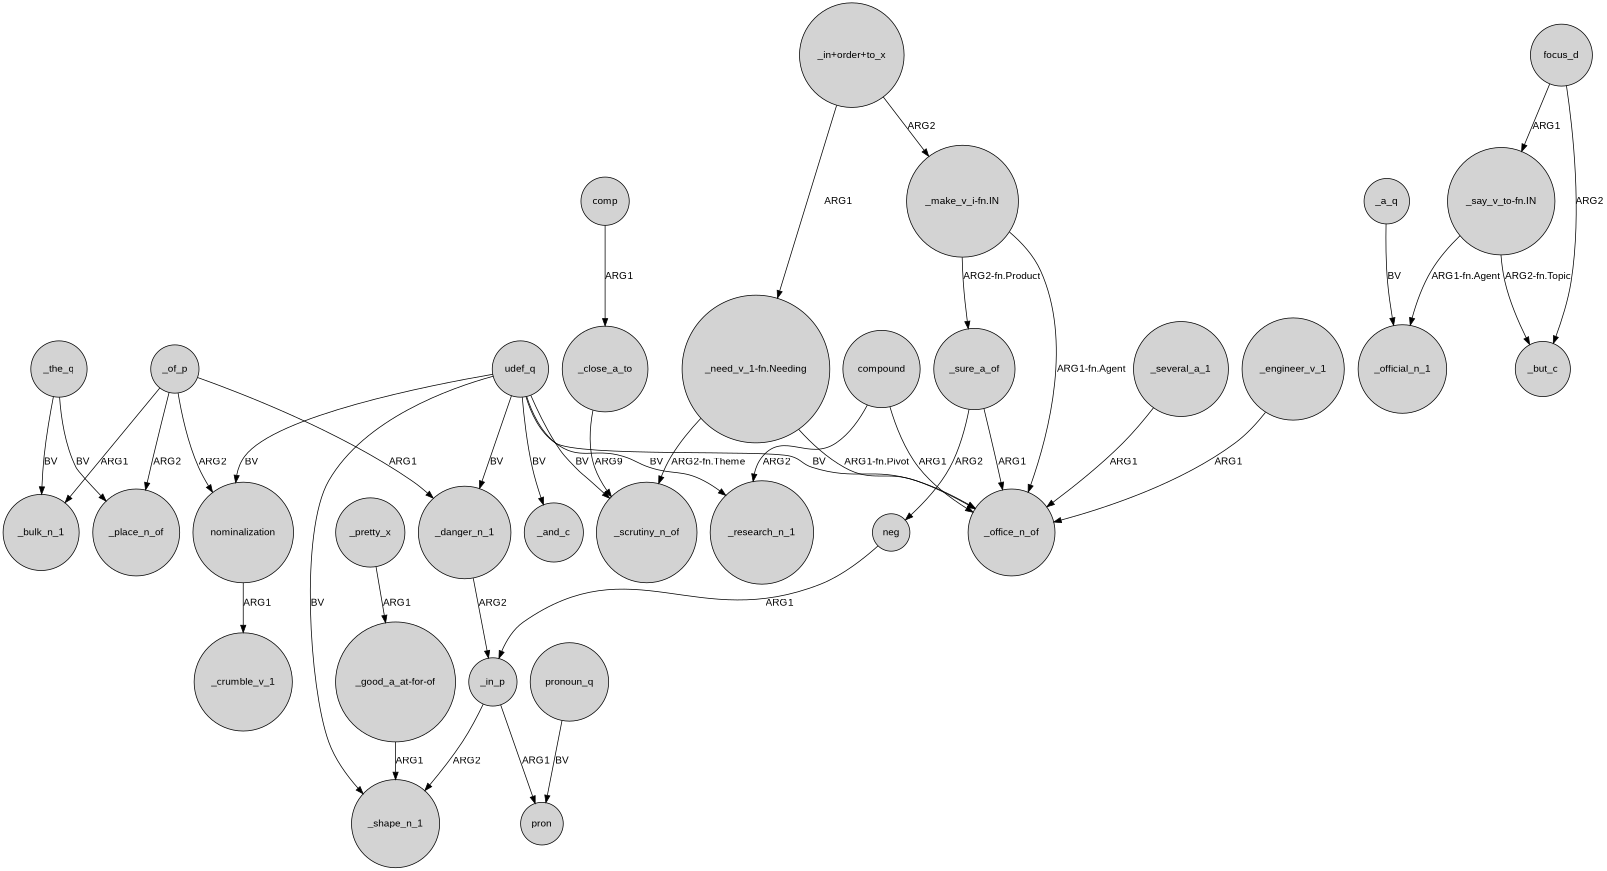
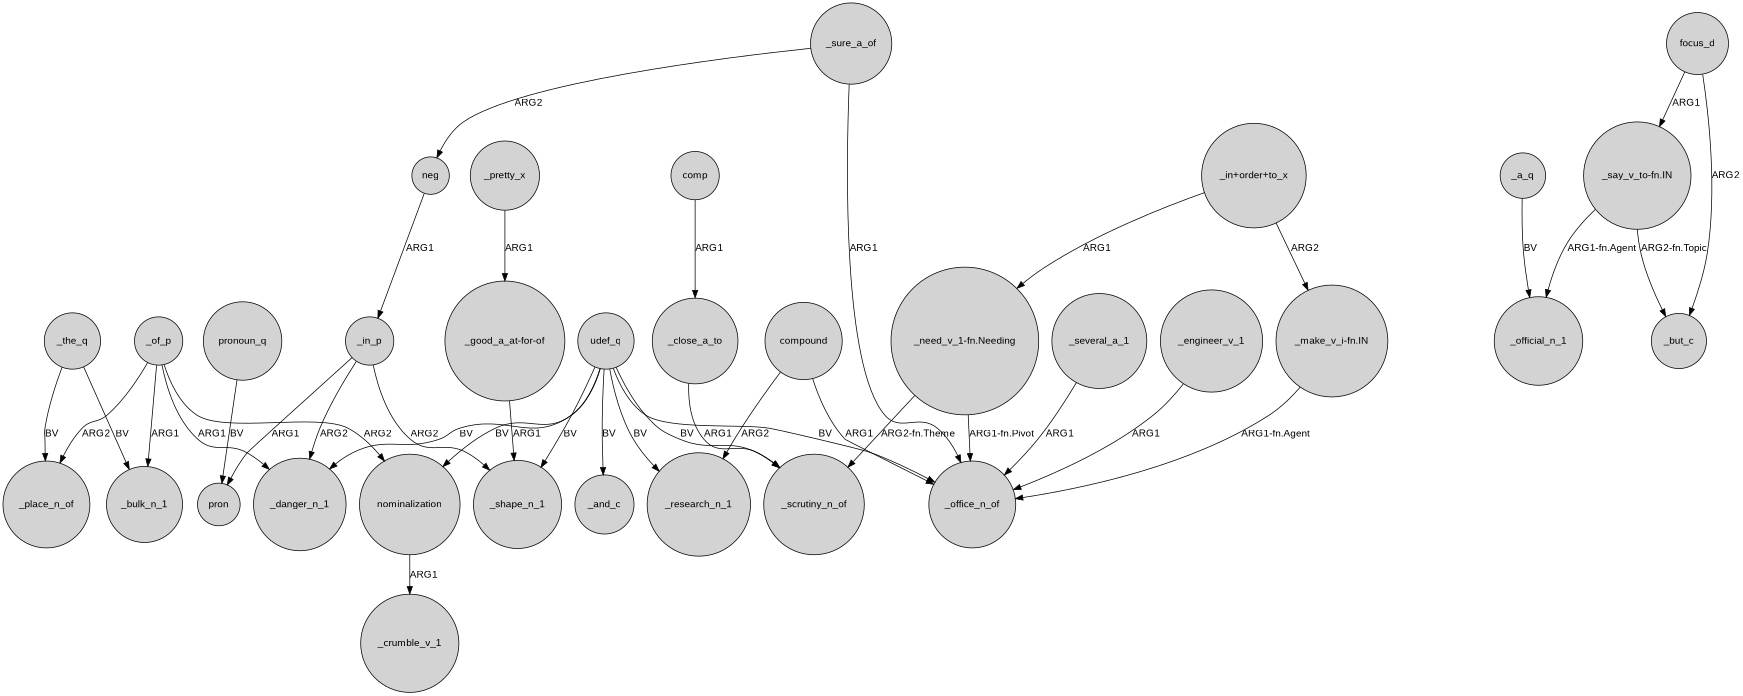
edge "_make_v_i-fn.IN" -> "_sure_a_of": removed, label "ARG2-fn.Product"
edge "_close_a_to" -> "_scrutiny_n_of": label "ARG9" -> "ARG1"
edge "_danger_n_1" -> "_in_p": reversed
